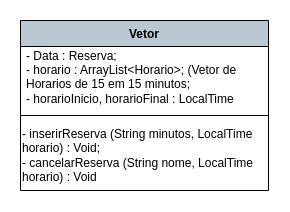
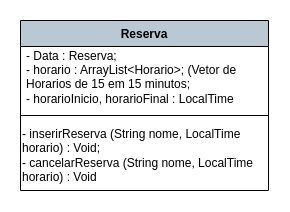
node "Vetor": label "Vetor" -> "Reserva"
node "- inserirReserva (String minutos, LocalTime horario) : Void; - cancelarReserva (String nome, LocalTime horario) : Void": label "- inserirReserva (String minutos, LocalTime horario) : Void; - cancelarReserva (String nome, LocalTime horario) : Void" -> "- inserirReserva (String nome, LocalTime horario) : Void; - cancelarReserva (String nome, LocalTime horario) : Void"
